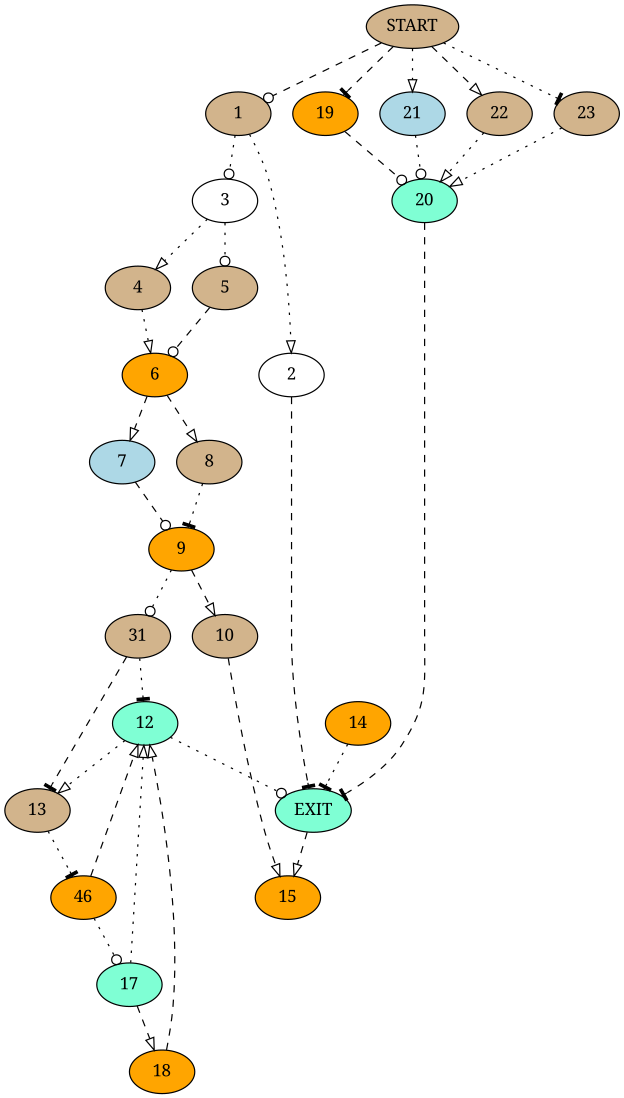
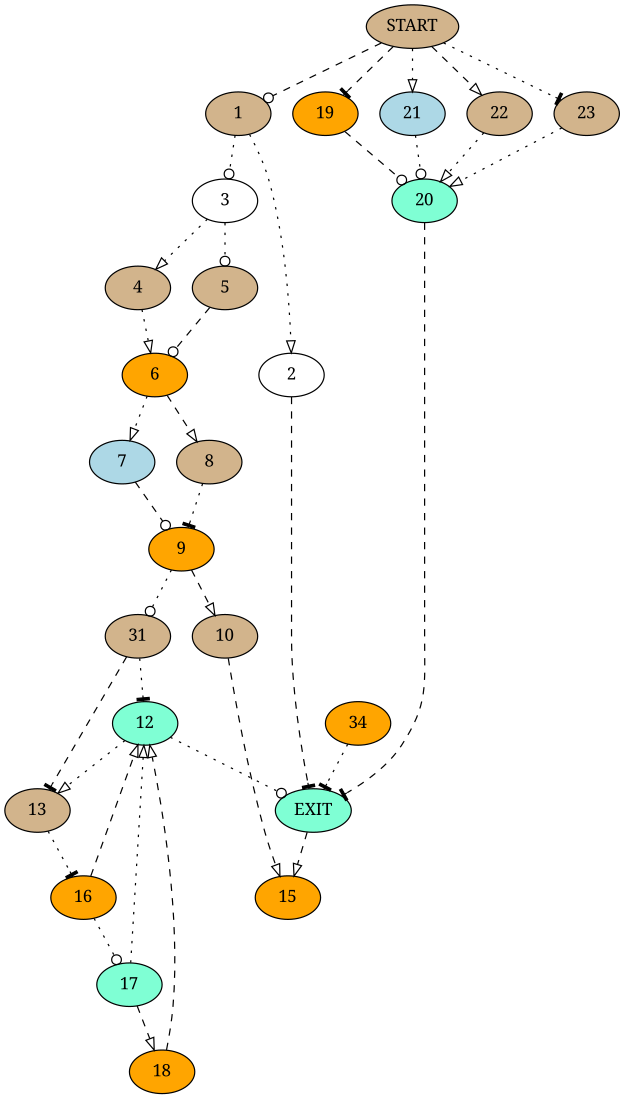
edge "6" -> "7": style dashed -> dotted
node "14": label "14" -> "34"
node "46": label "46" -> "16"
